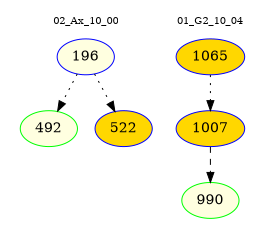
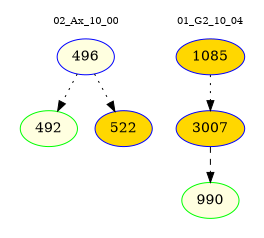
node "196": label "196" -> "496"
node "1065": label "1065" -> "1085"
node "1007": label "1007" -> "3007"
